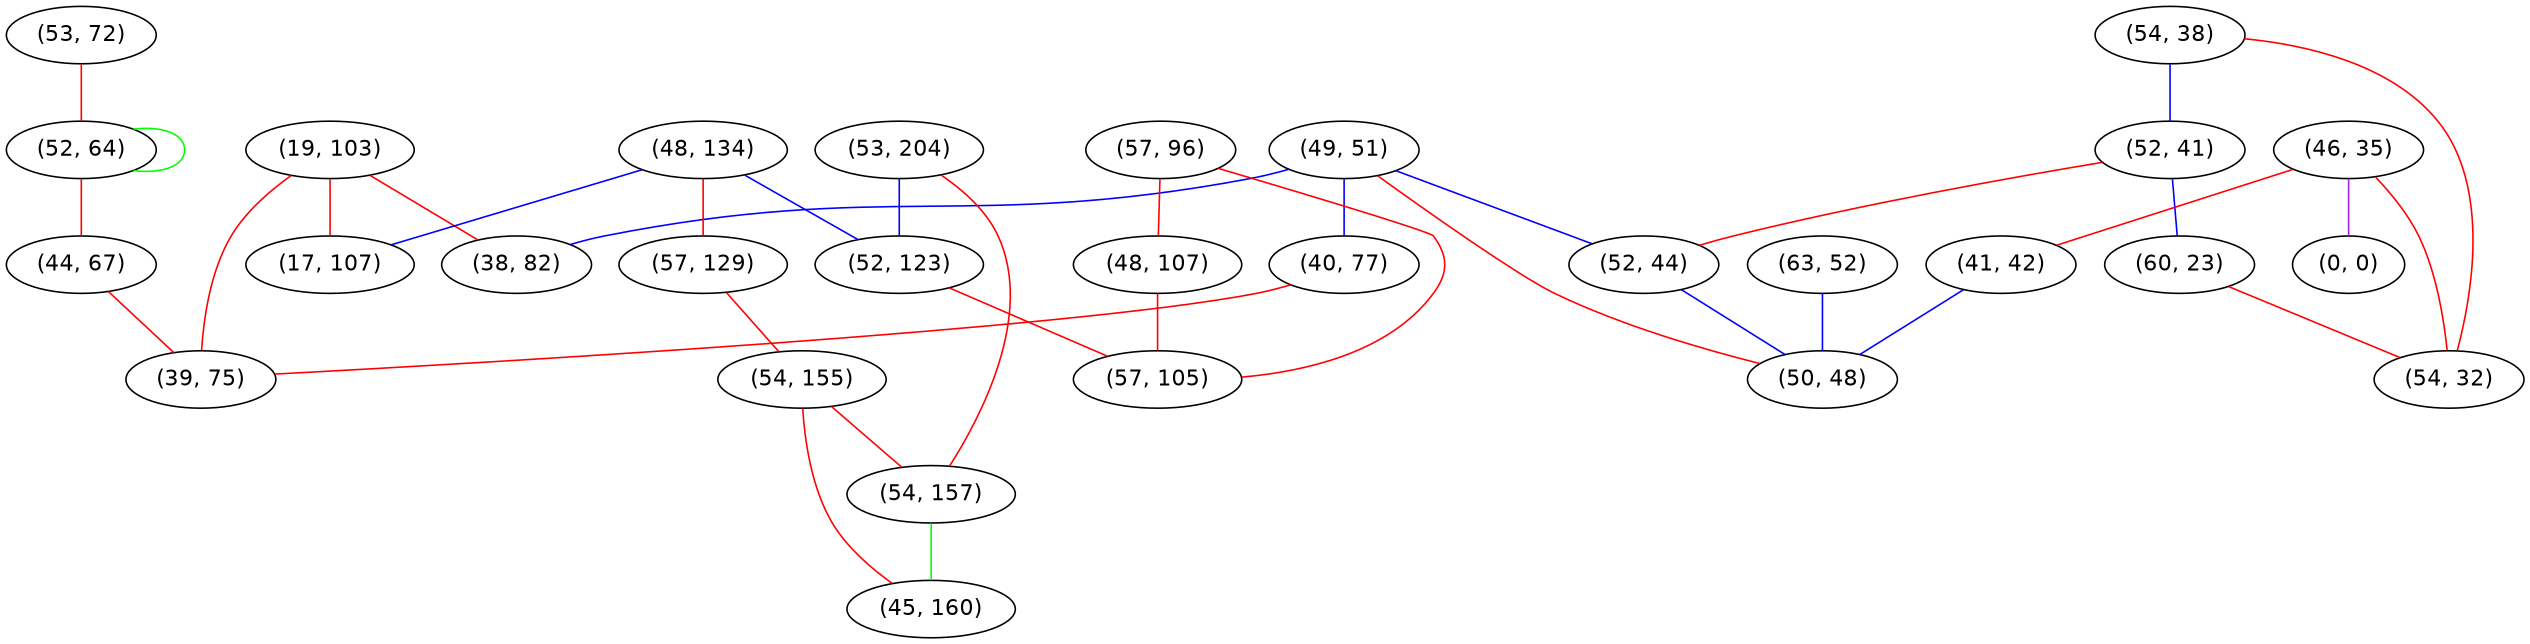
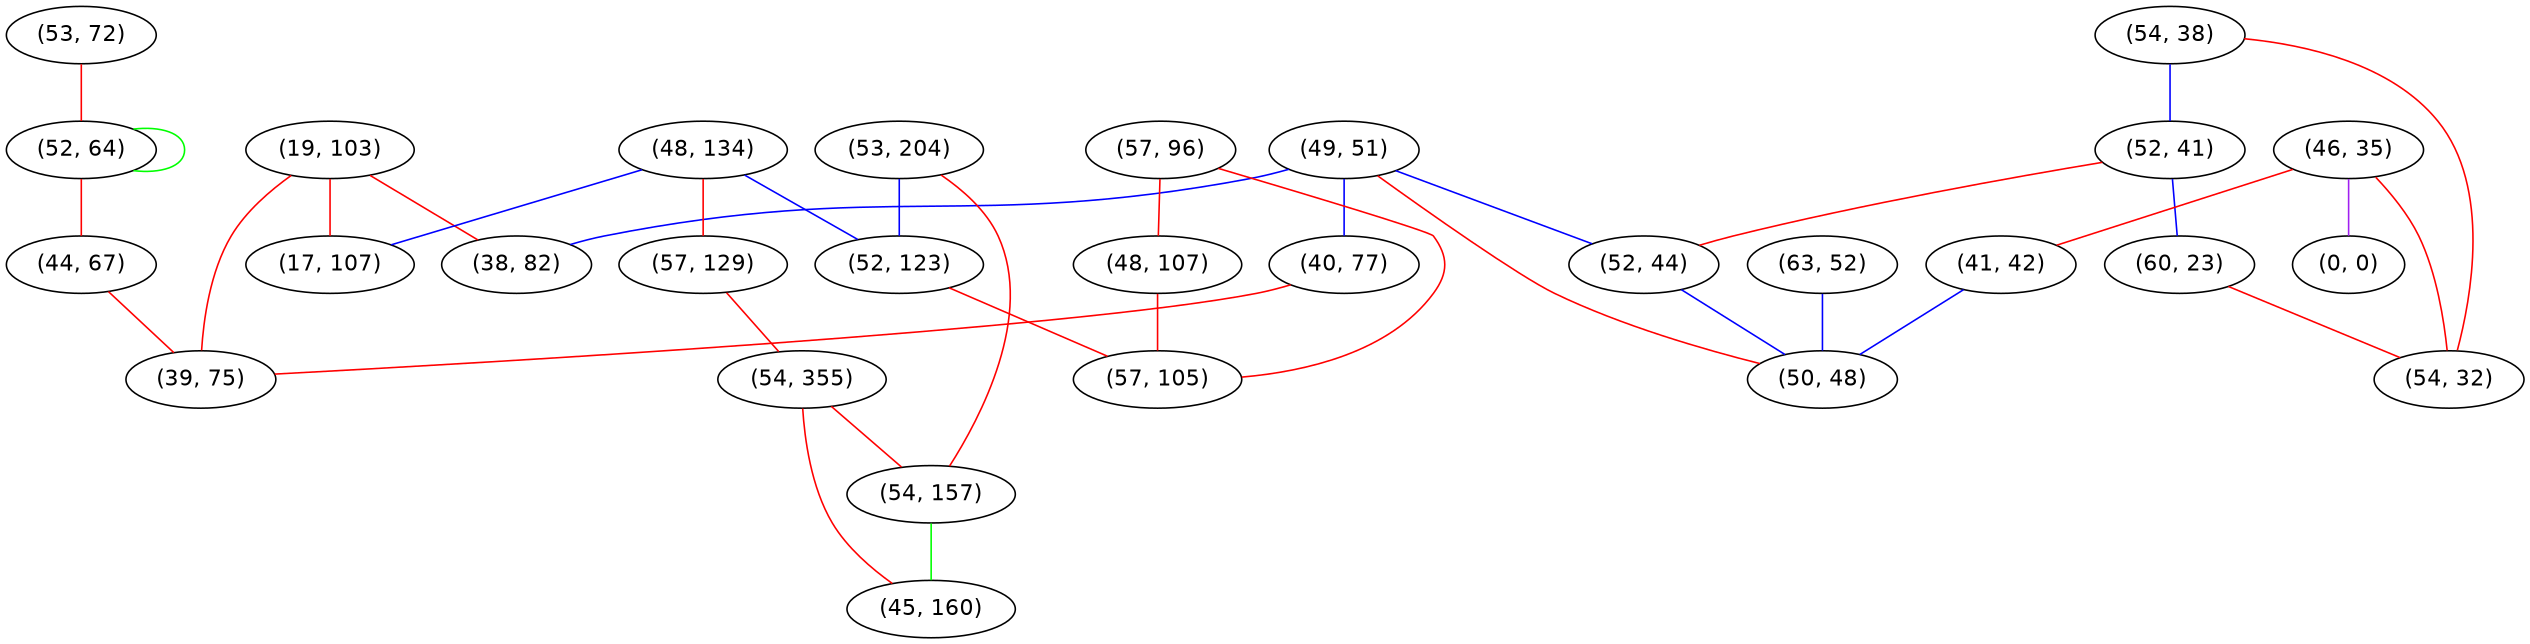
node "(54, 155)": label "(54, 155)" -> "(54, 355)"
